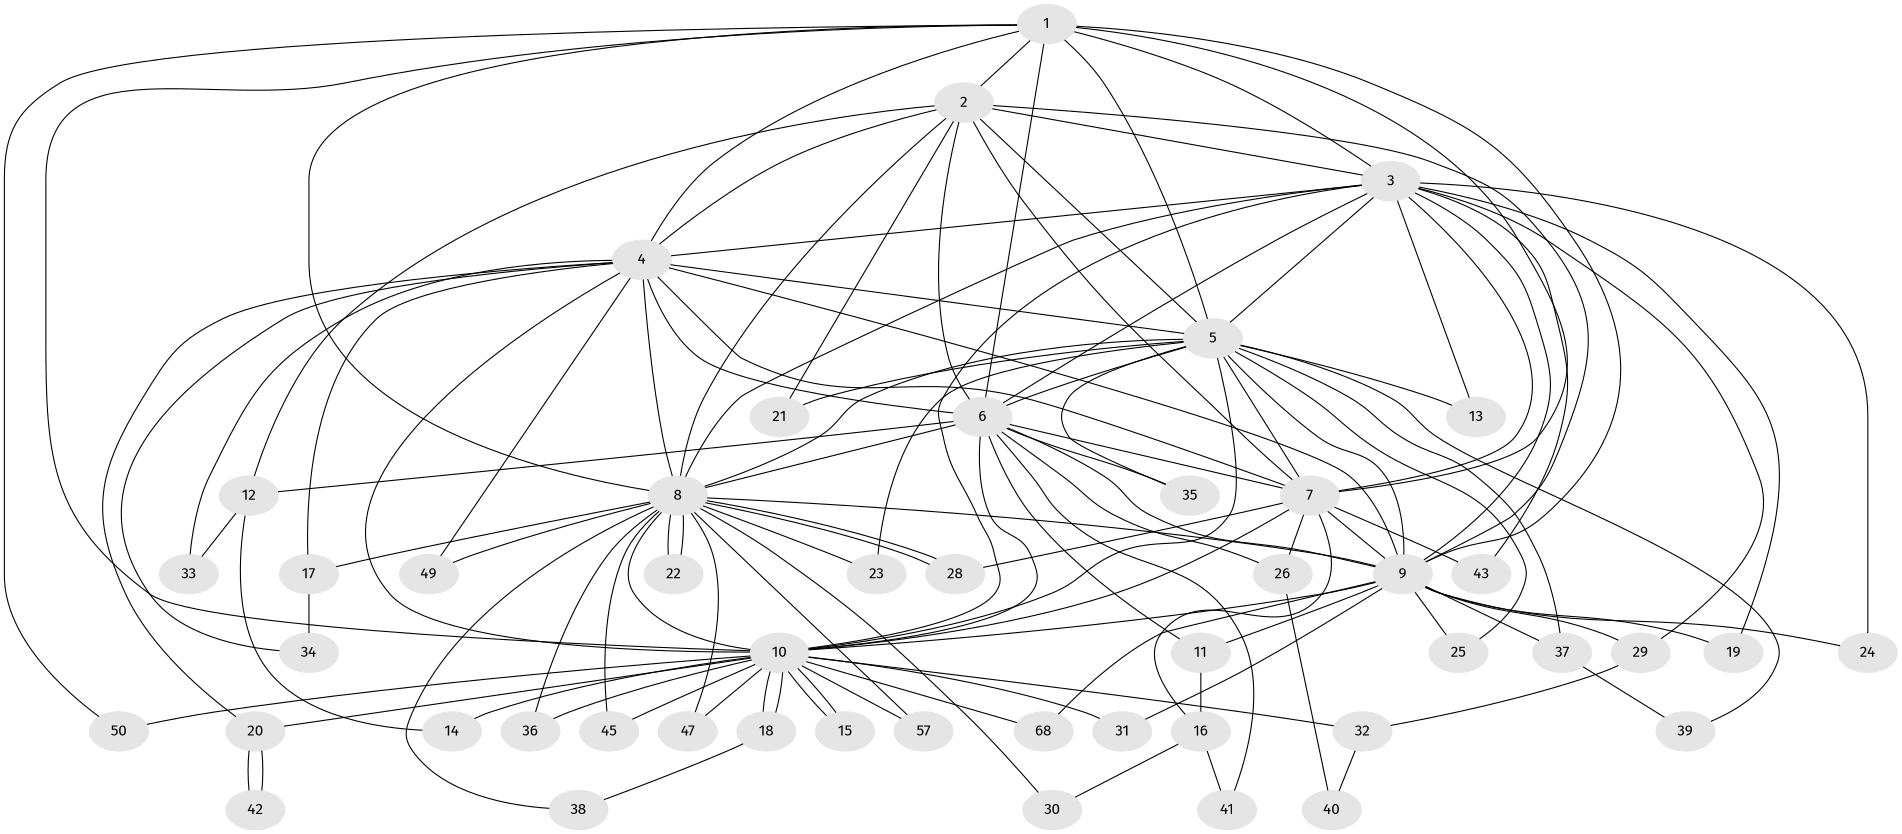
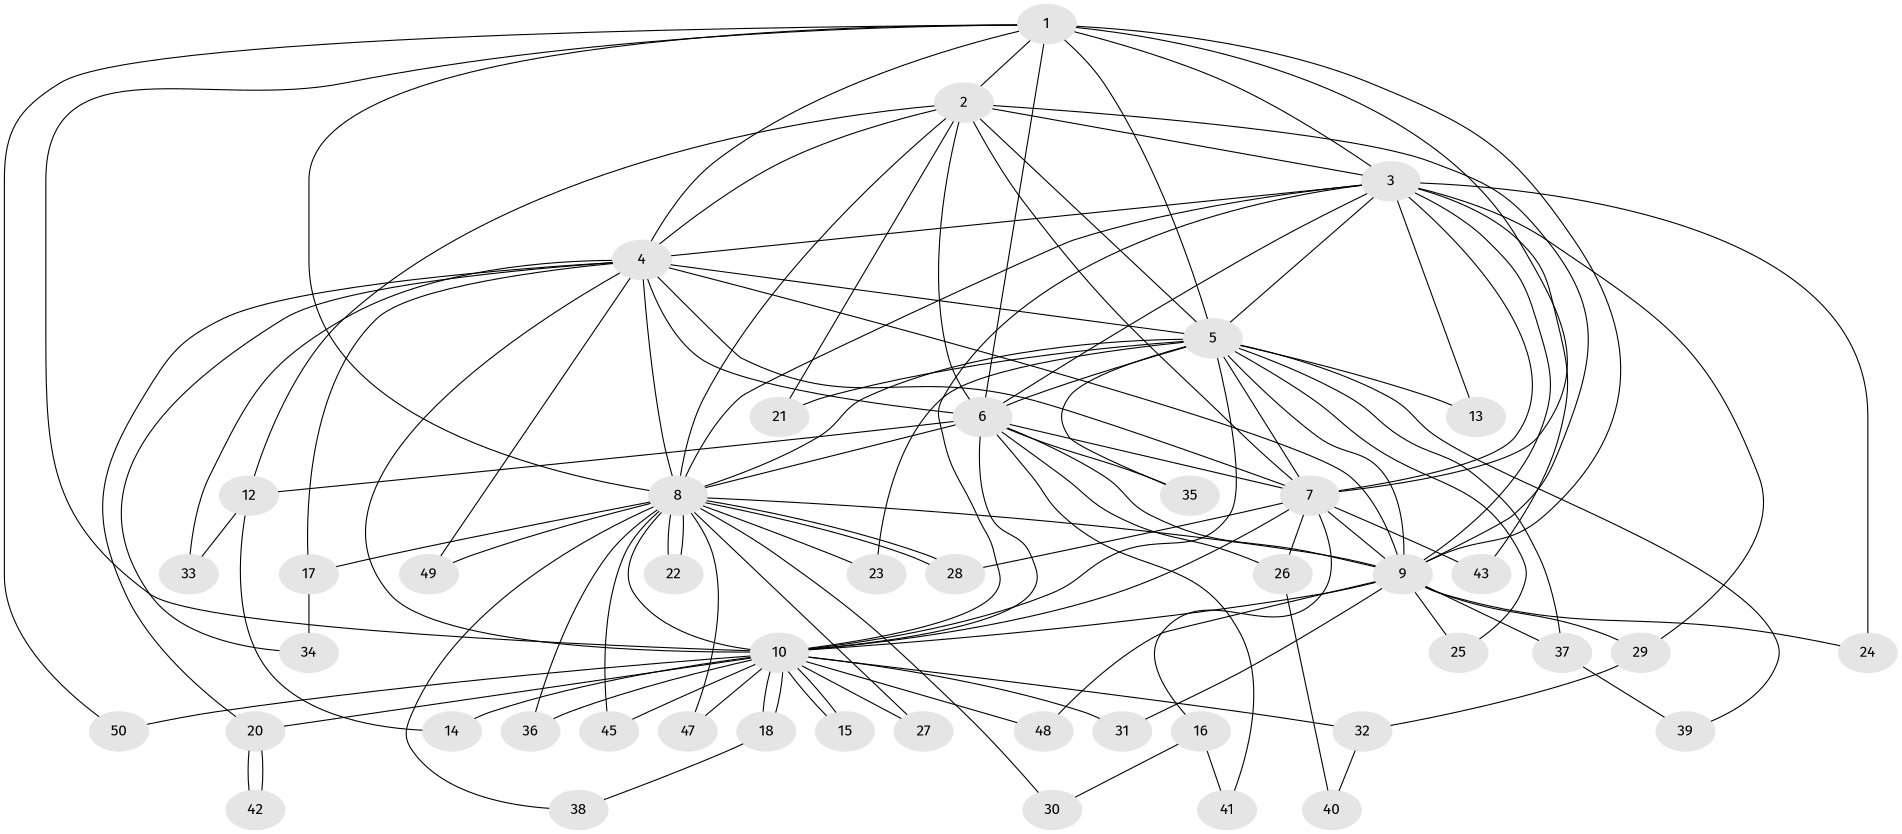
node "11": removed
node "19": removed
node "57": label "57" -> "27"
node "68": label "68" -> "48"
